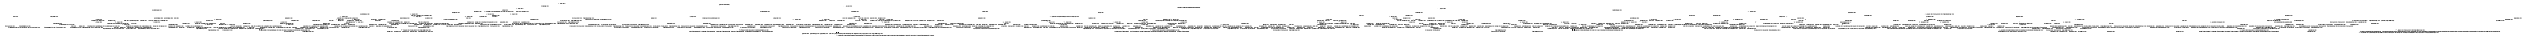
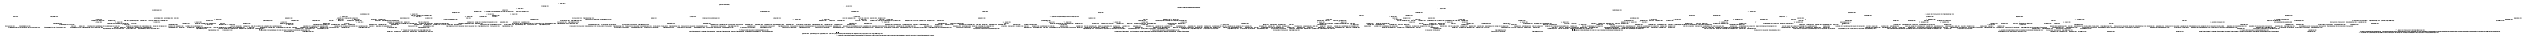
edge "s68" -> "s69": now "s68" -> "s52"
